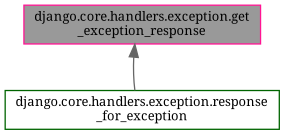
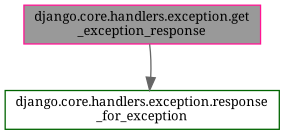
edge "django.core.handlers.exception.response _for_exception" -> "django.core.handlers.exception.get _exception_response": reversed
